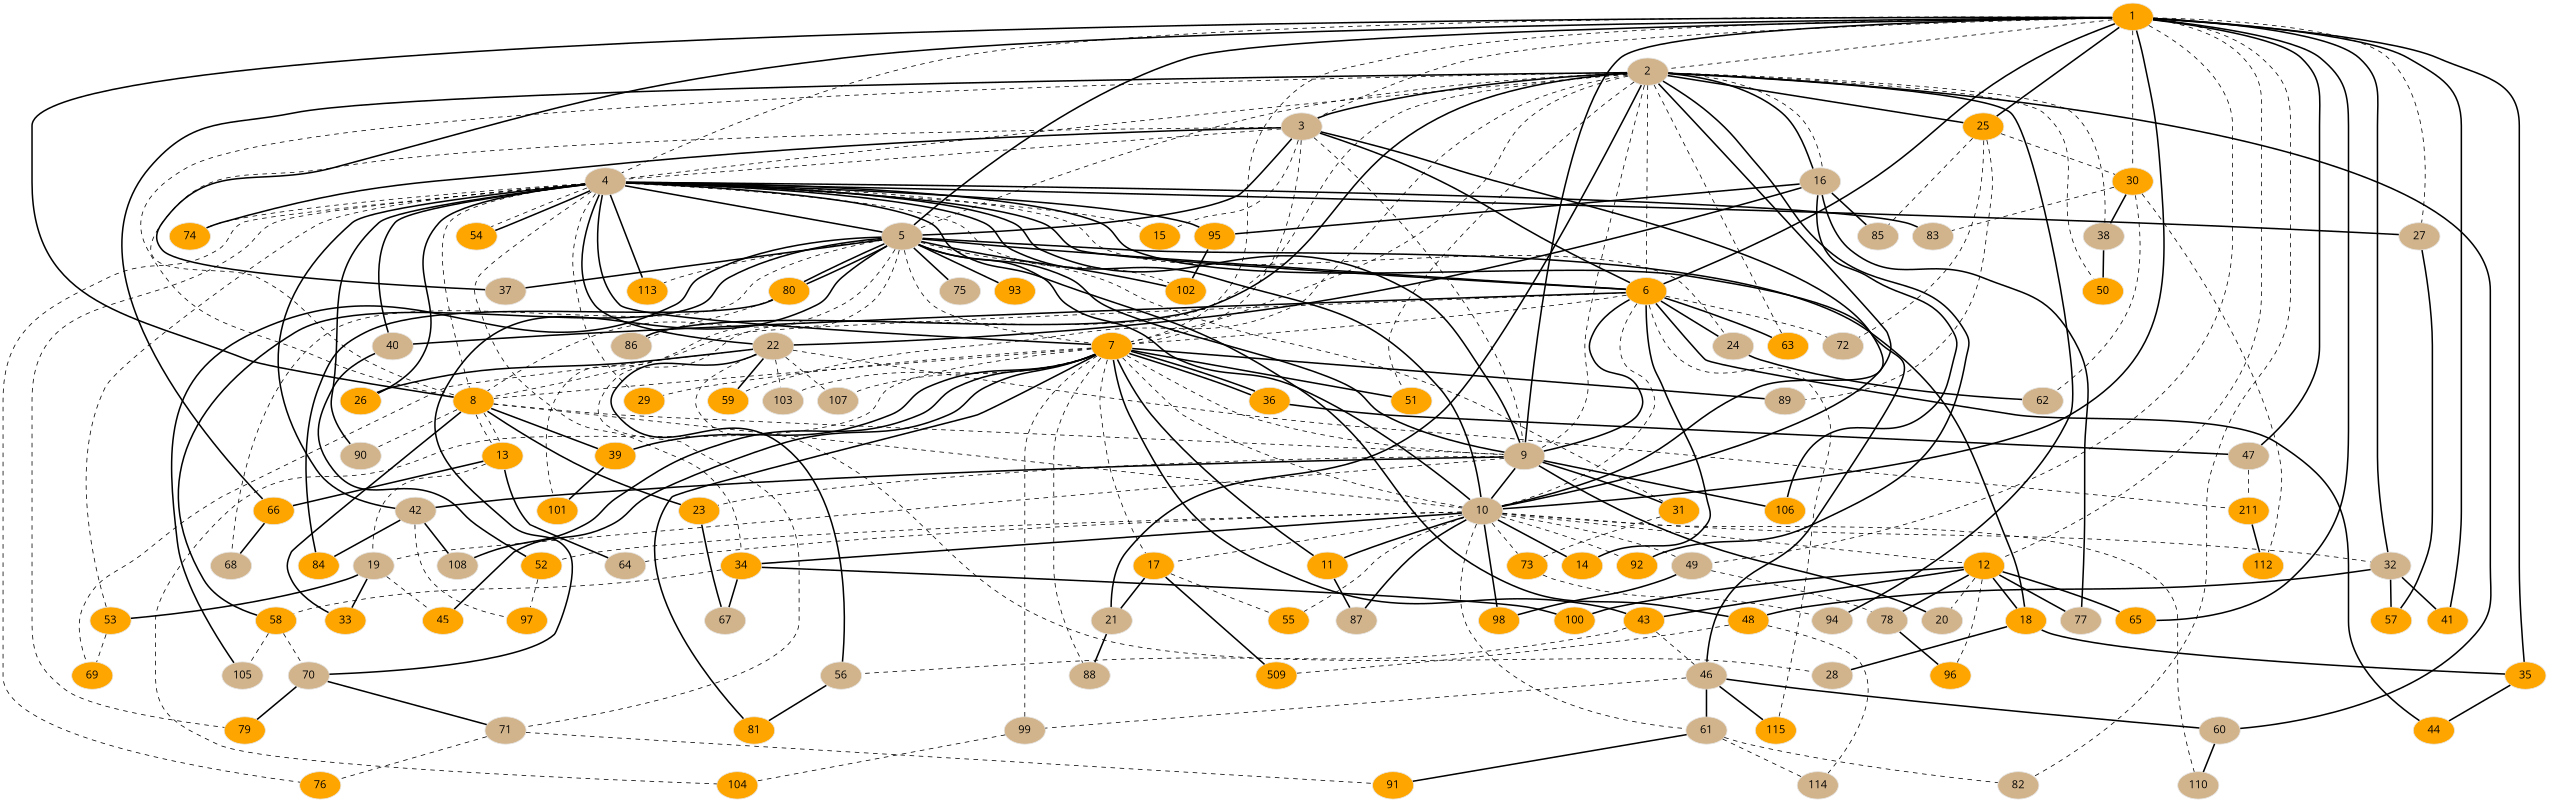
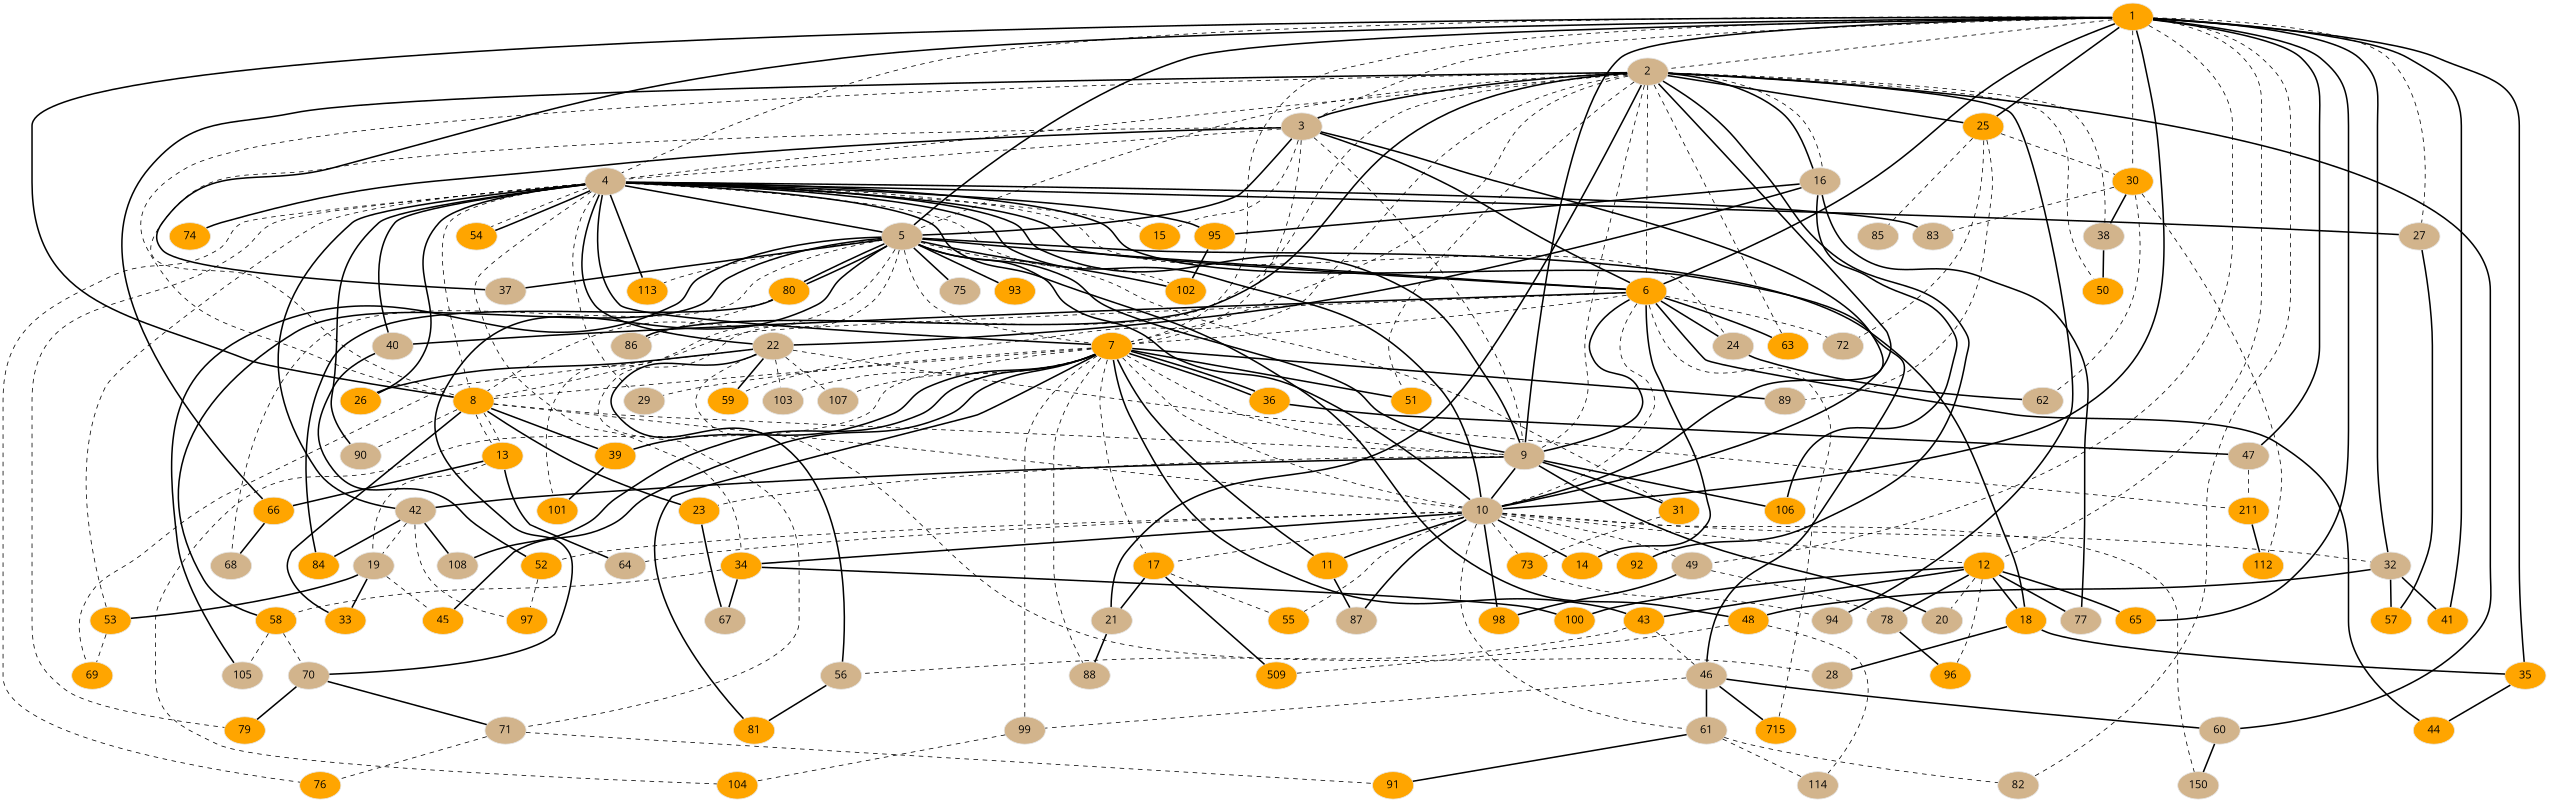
edge "4" -- "74": removed
edge "16" -- "85": removed
node "29": fillcolor orange -> tan
edge "9" -- "19": now "42" -- "19"
node "115": label "115" -> "715"
node "110": label "110" -> "150"
